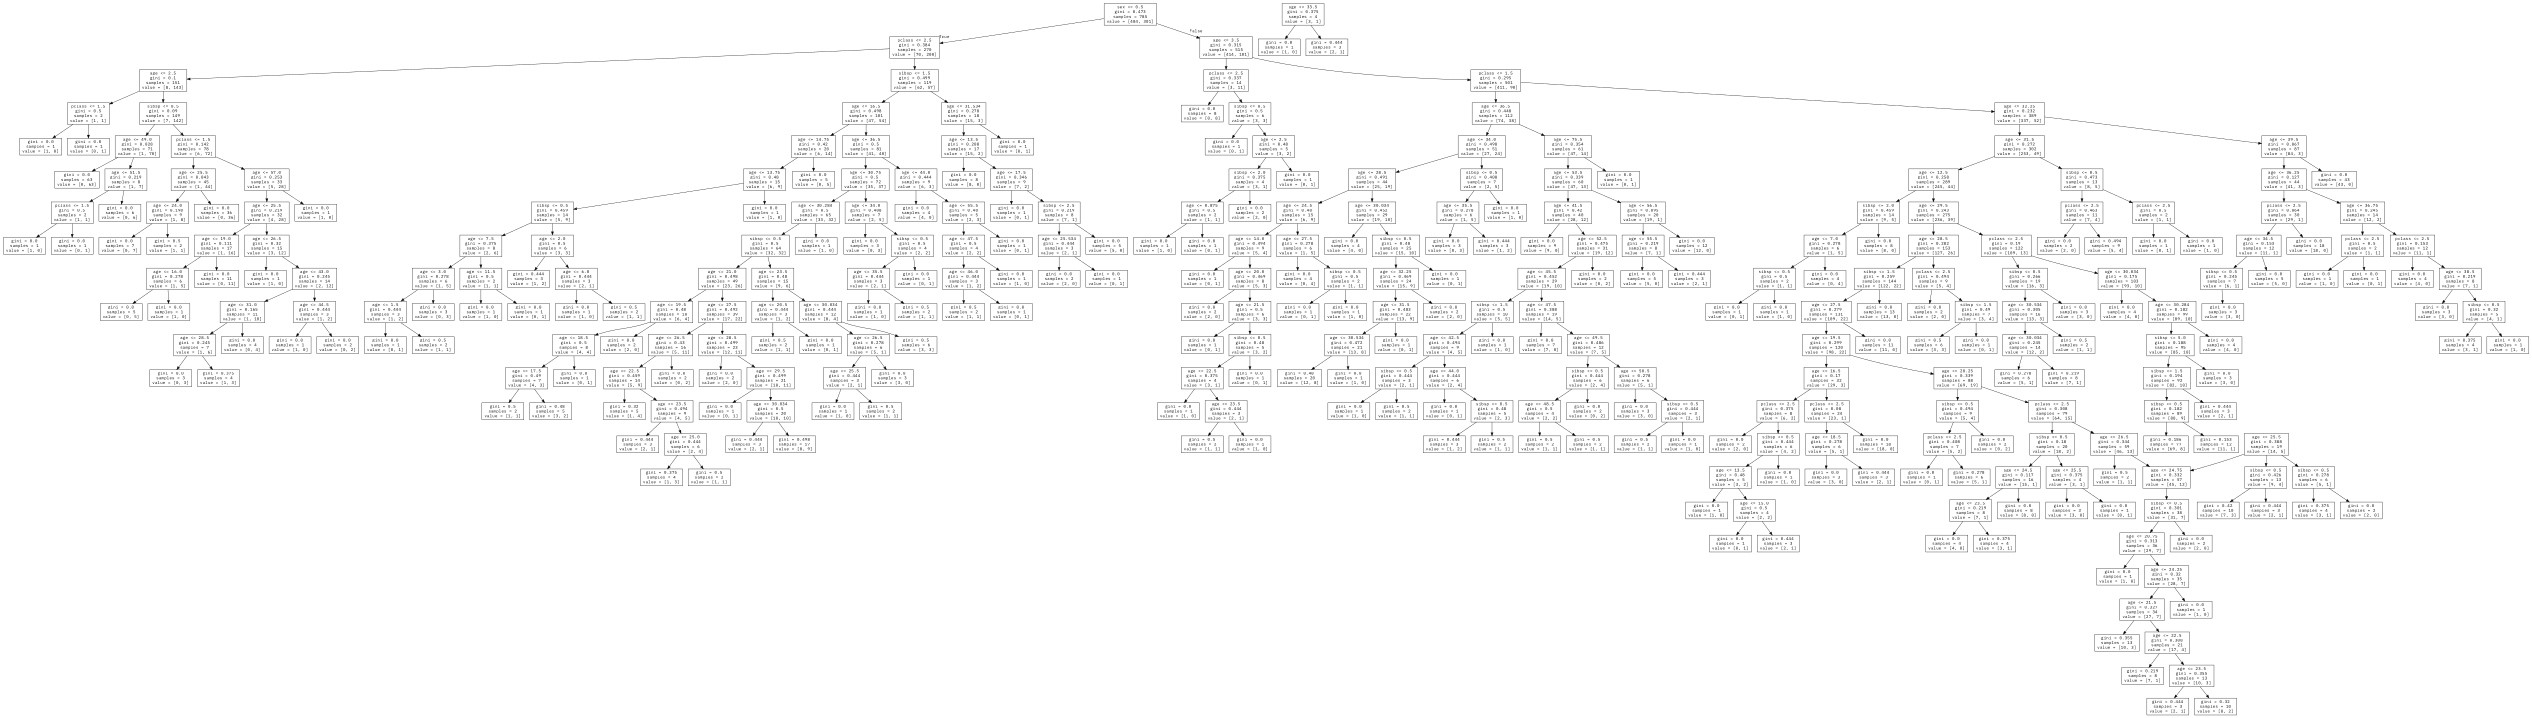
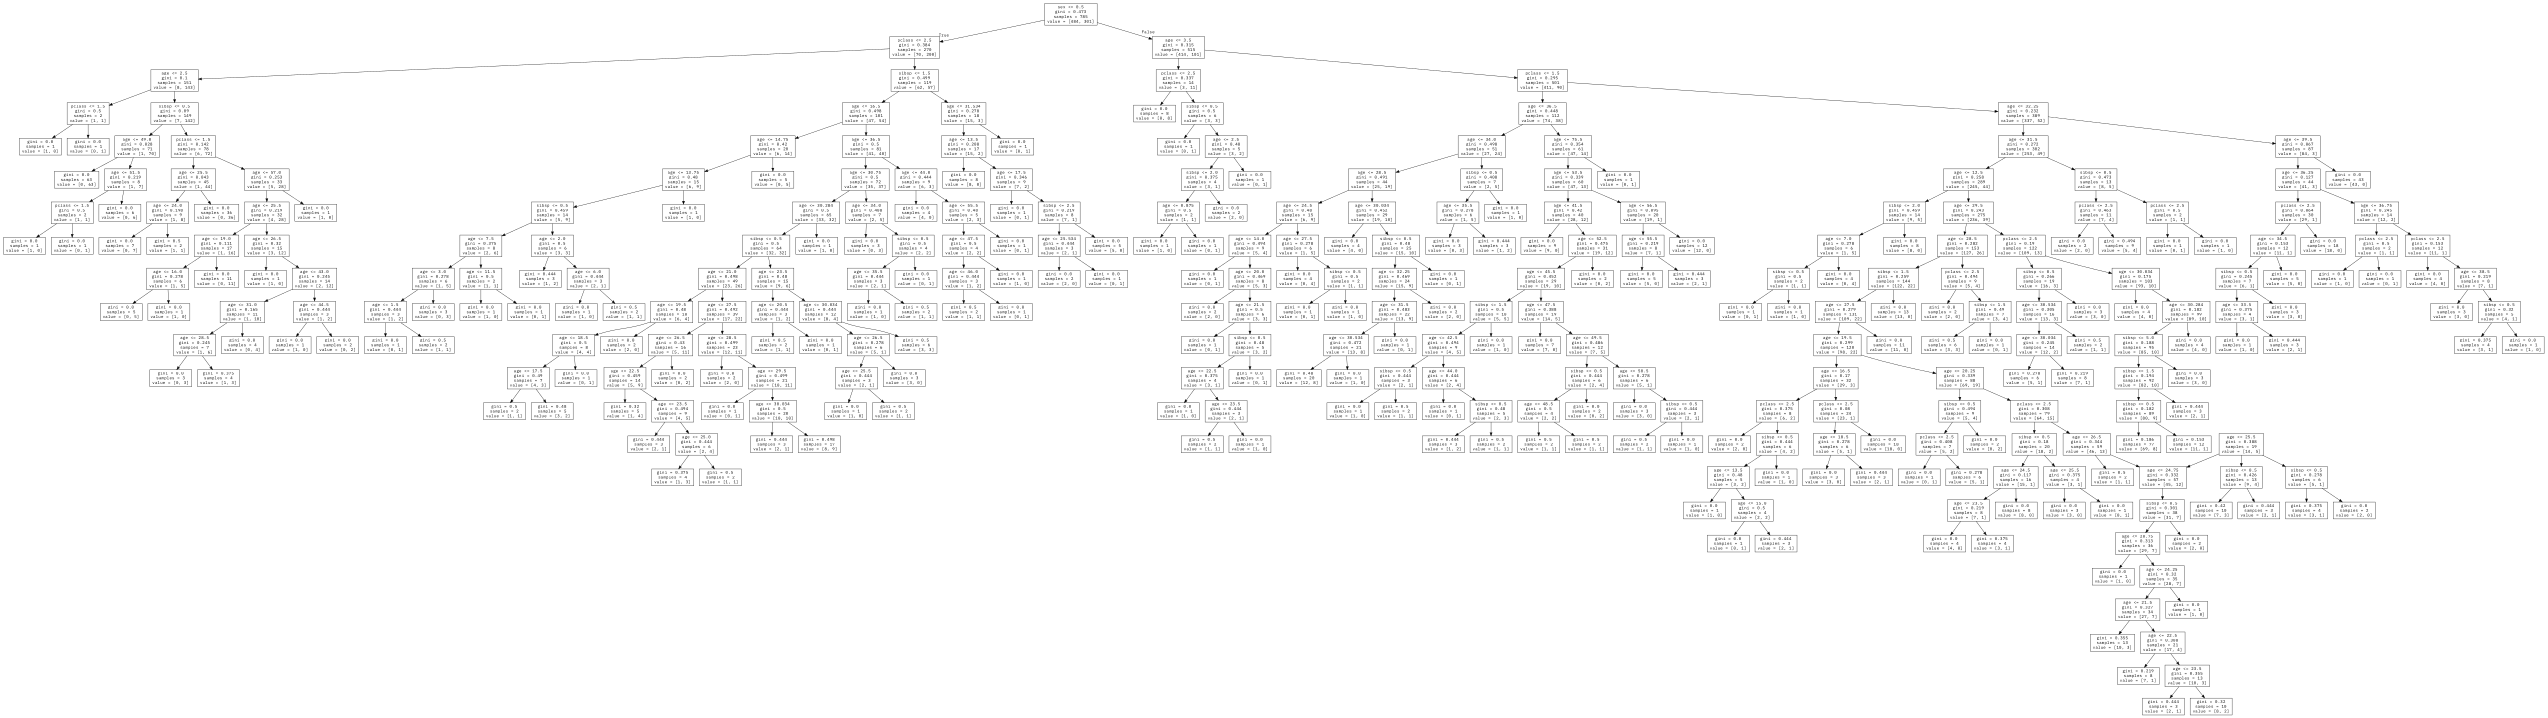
edge "sibsp <= 0.5 gini = 0.245 samples = 7 value = [6, 1]" -> "age <= 33.5 gini = 0.375 samples = 4 value = [3, 1]": added
